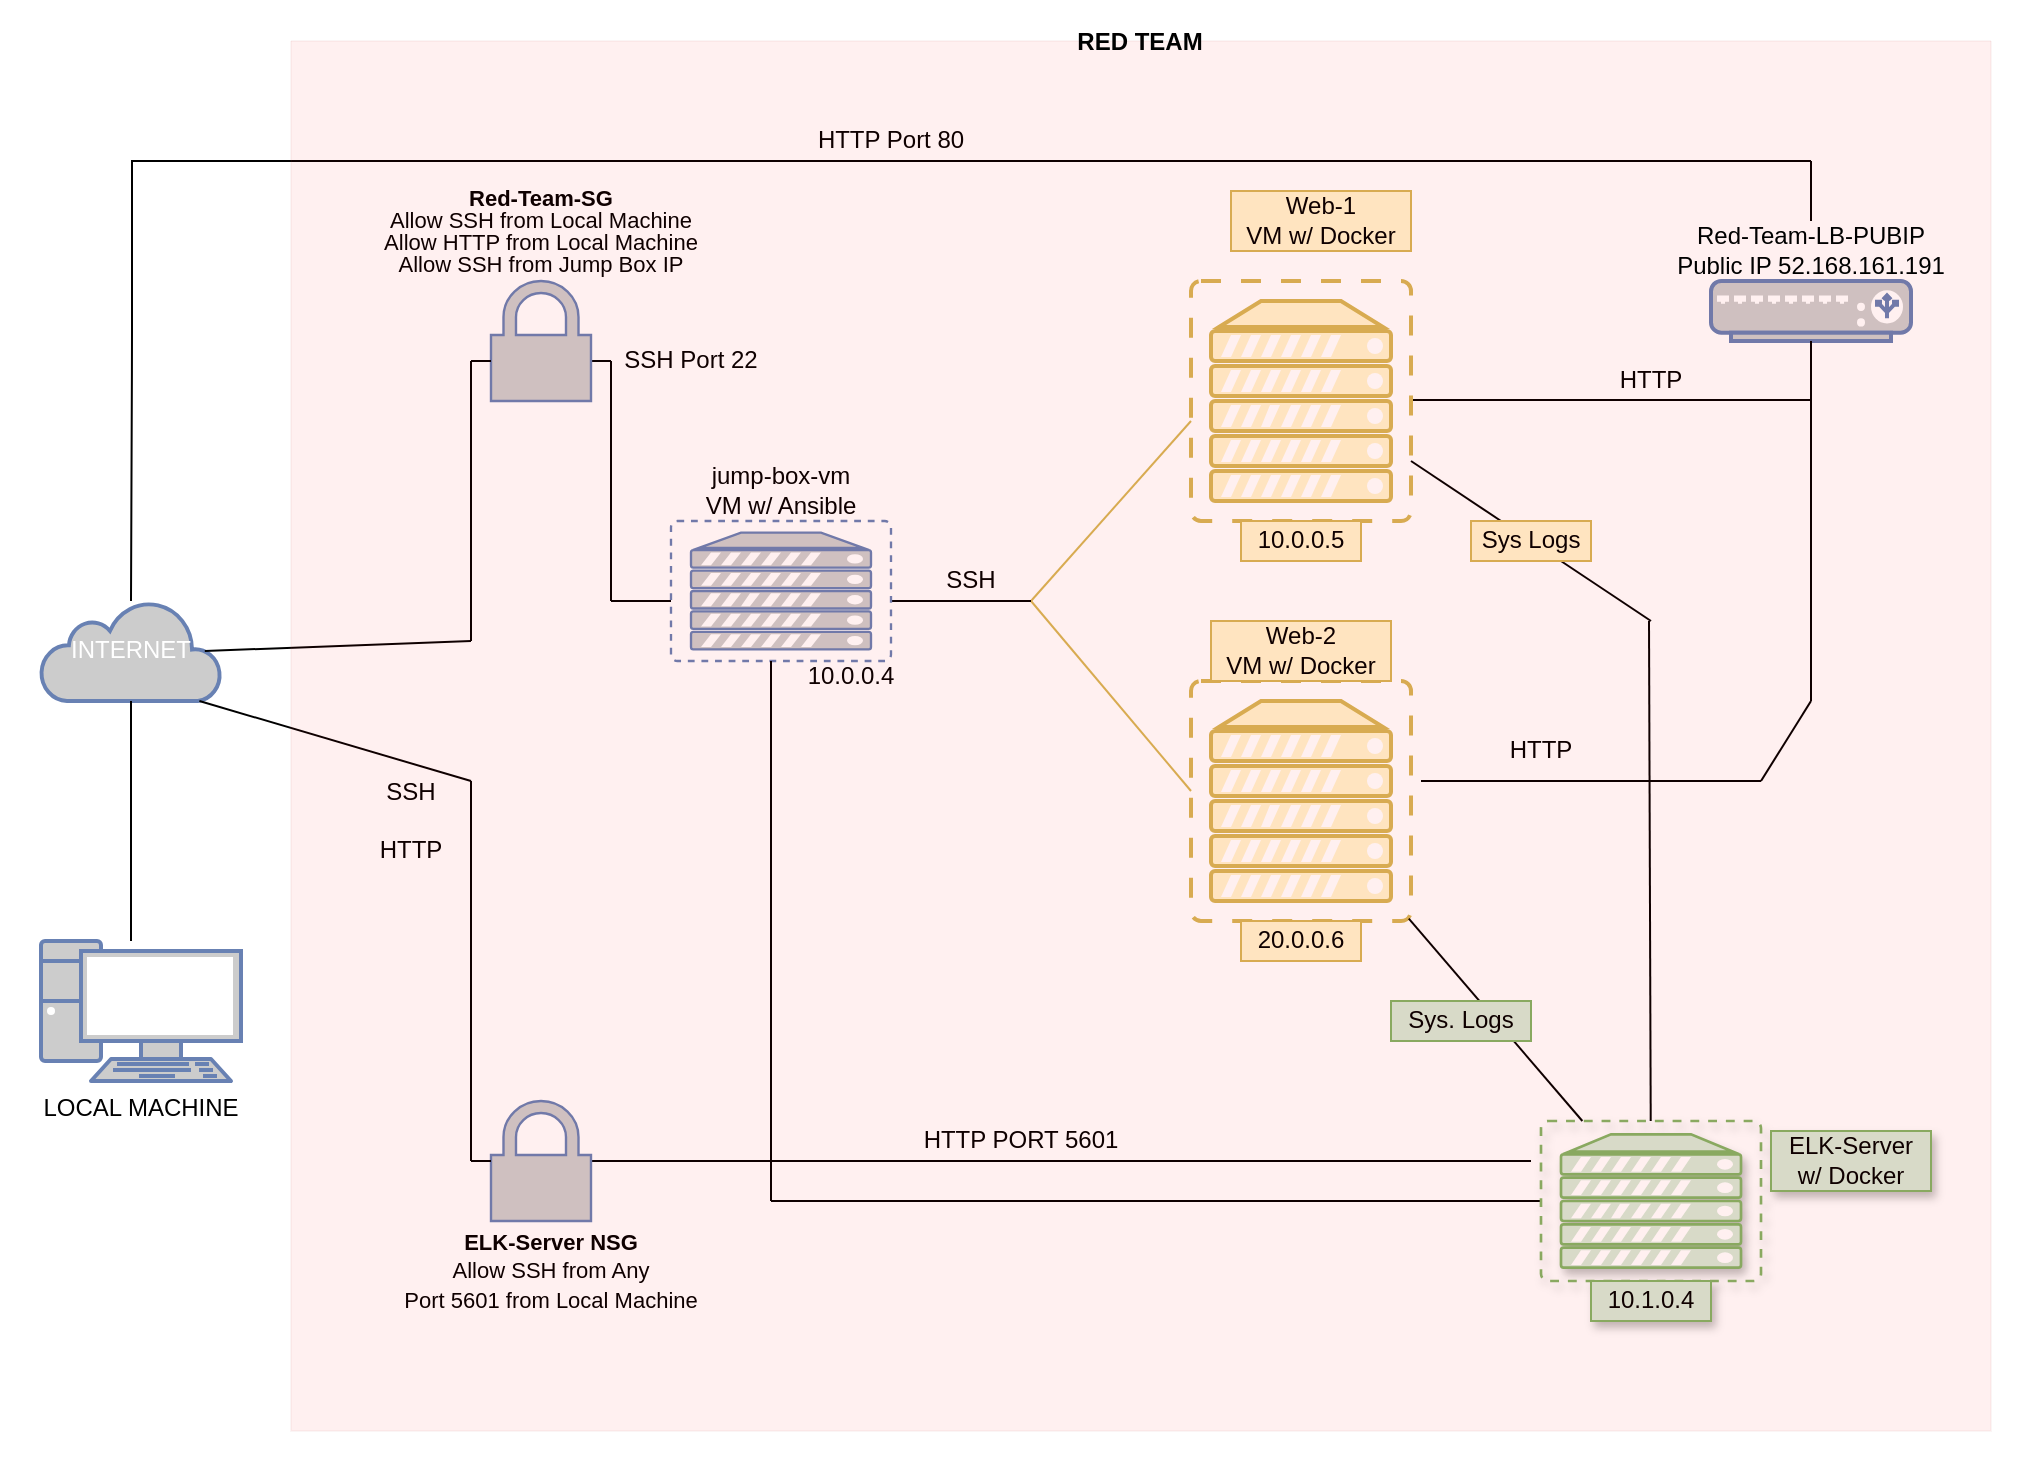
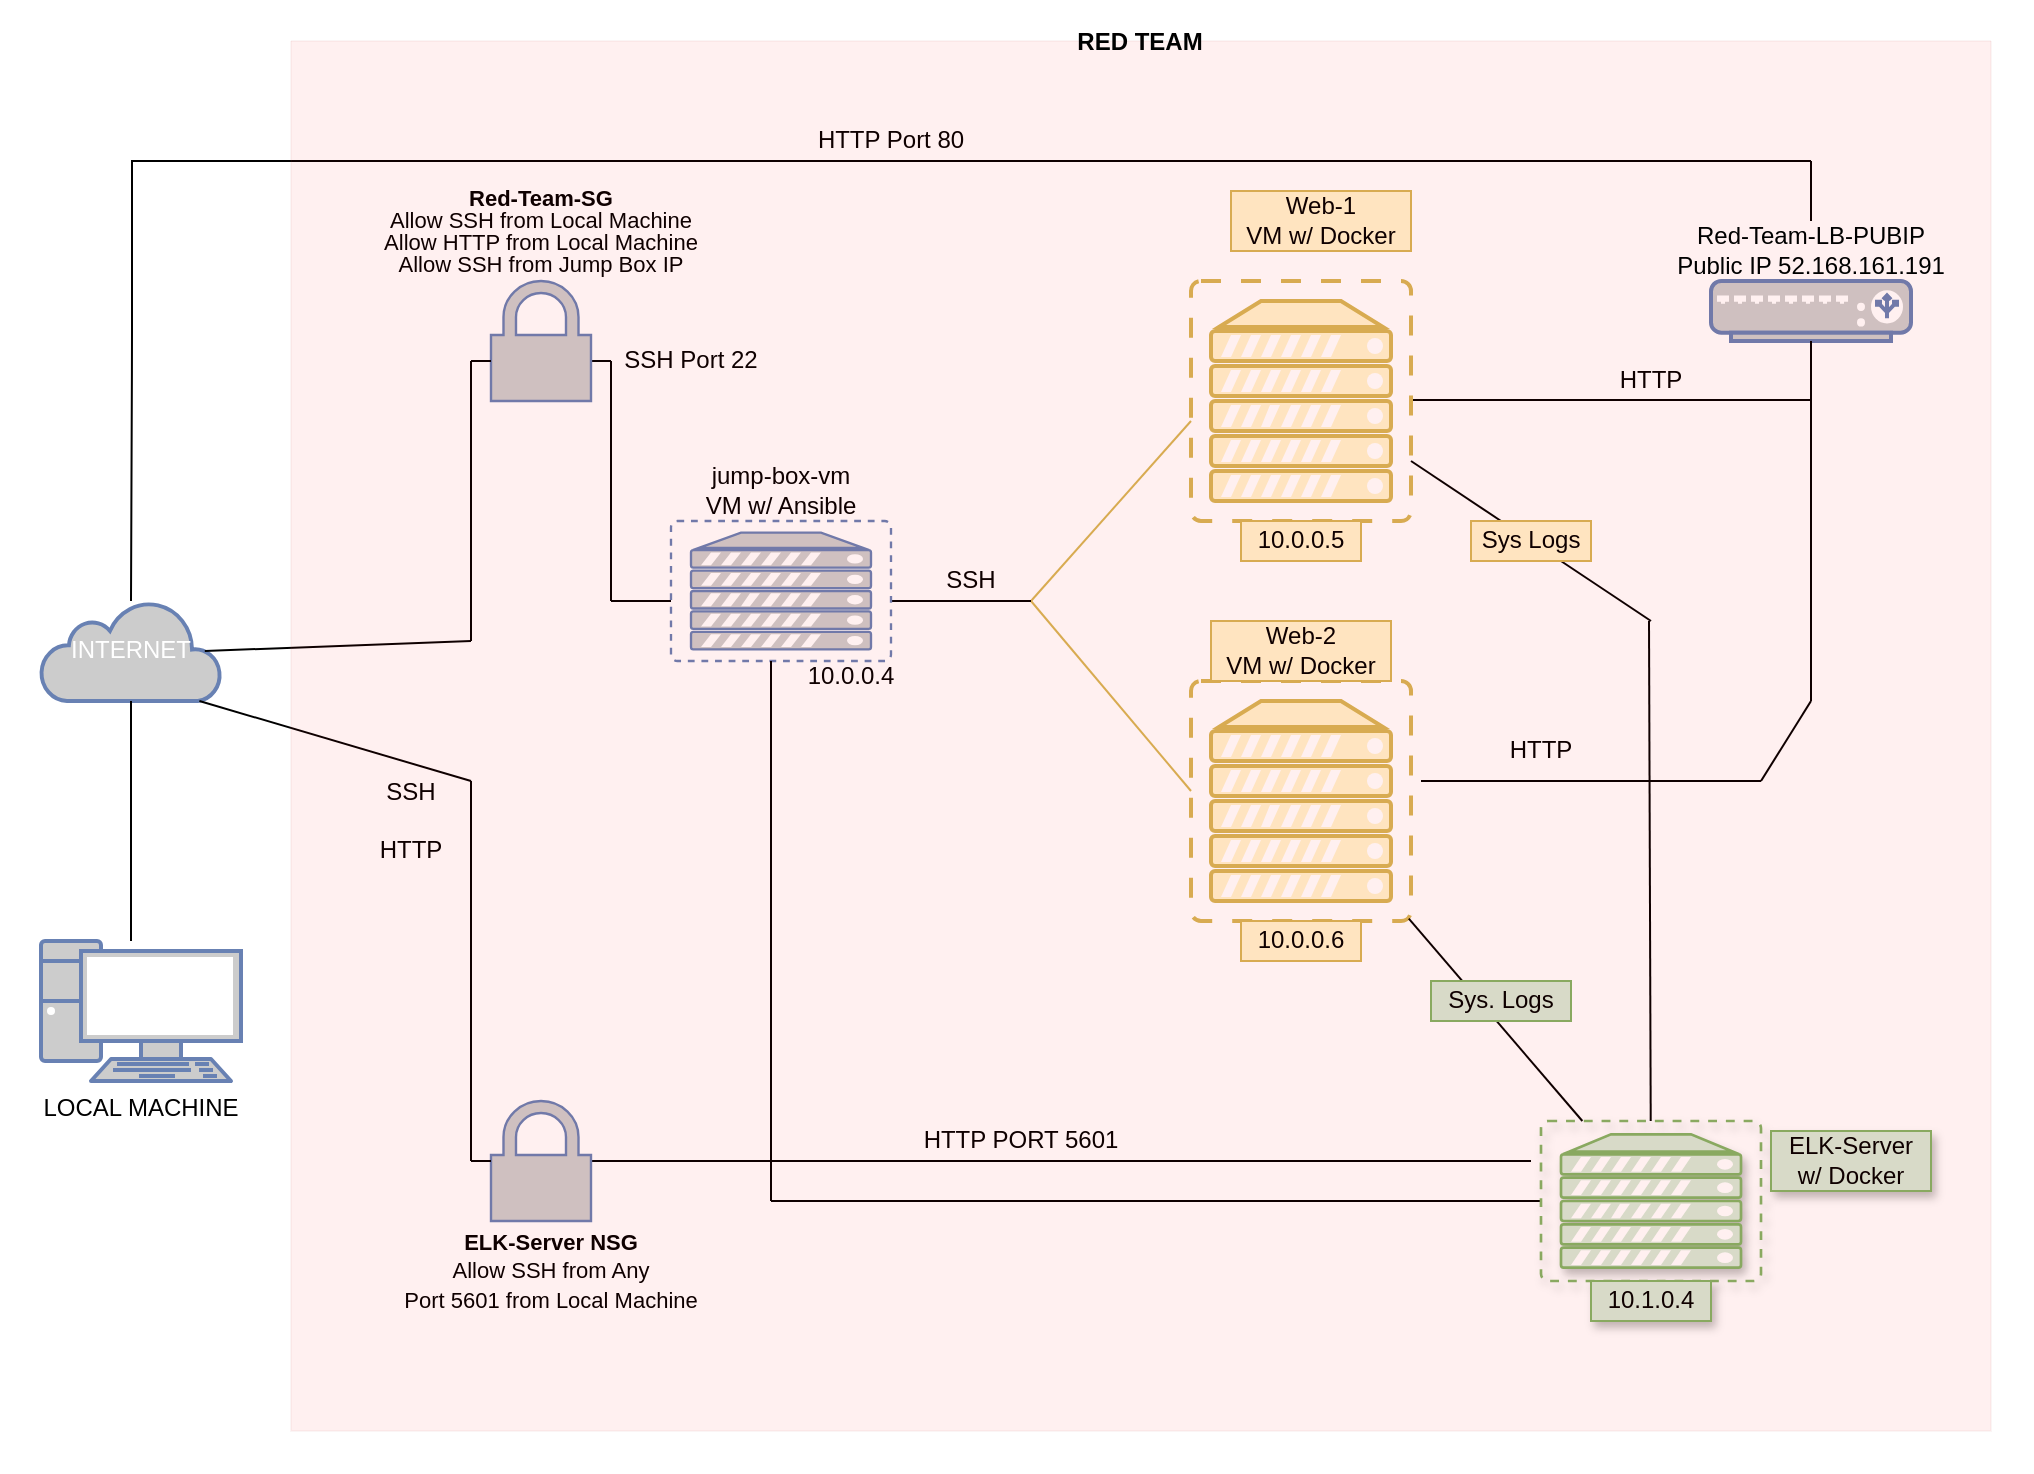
node "20.0.0.6": label "20.0.0.6" -> "10.0.0.6"
node "Sys. Logs": moved (1461, 1021) -> (1501, 1001)
